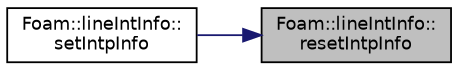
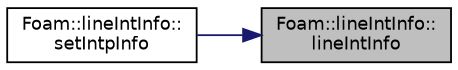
node "Foam::lineIntInfo:: resetIntpInfo": label "Foam::lineIntInfo:: resetIntpInfo" -> "Foam::lineIntInfo:: lineIntInfo"
